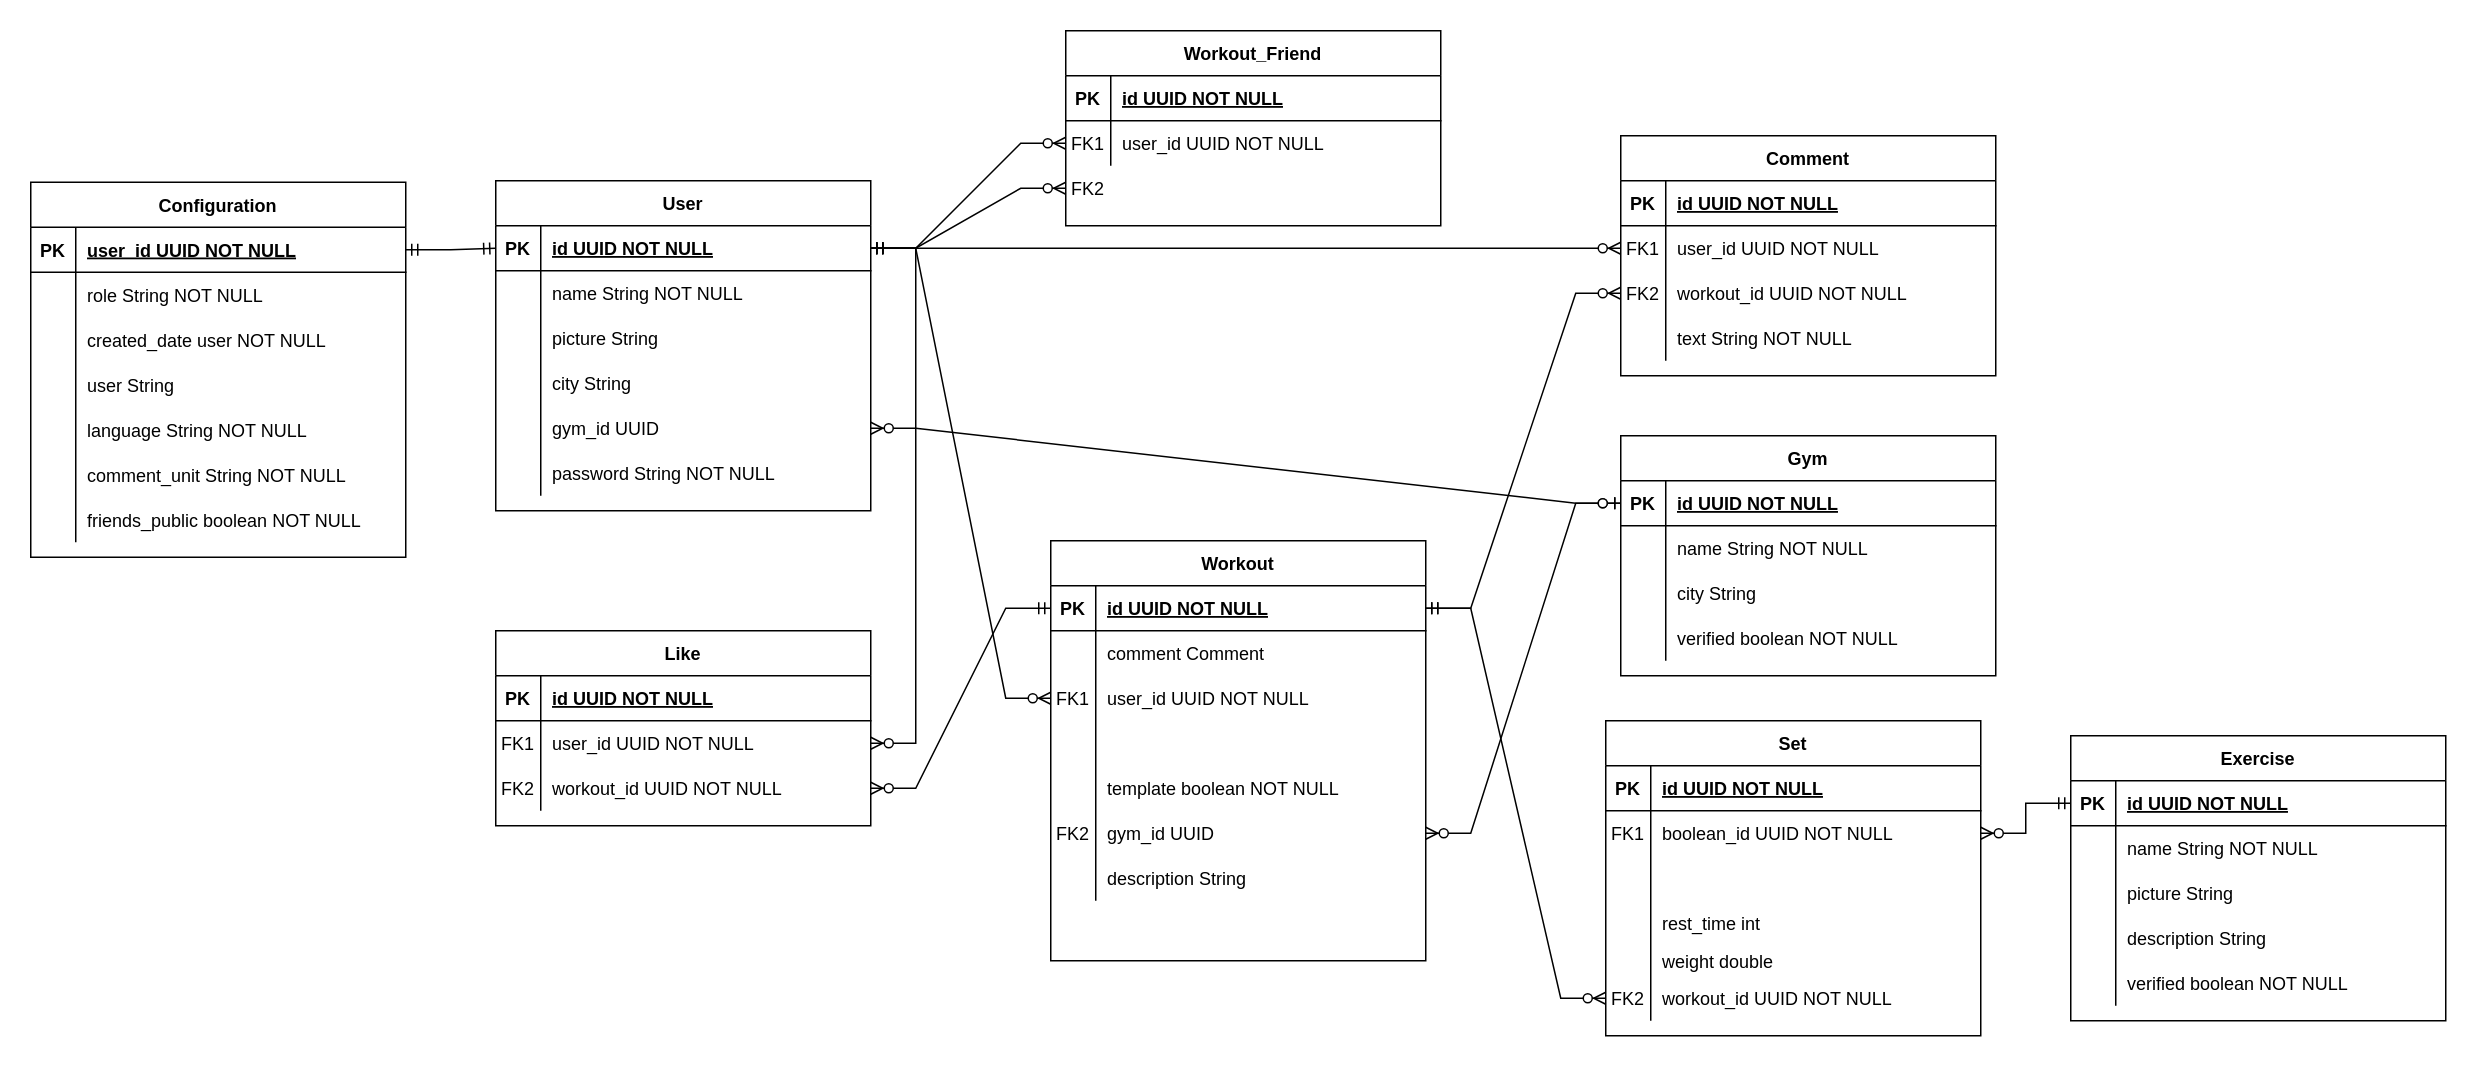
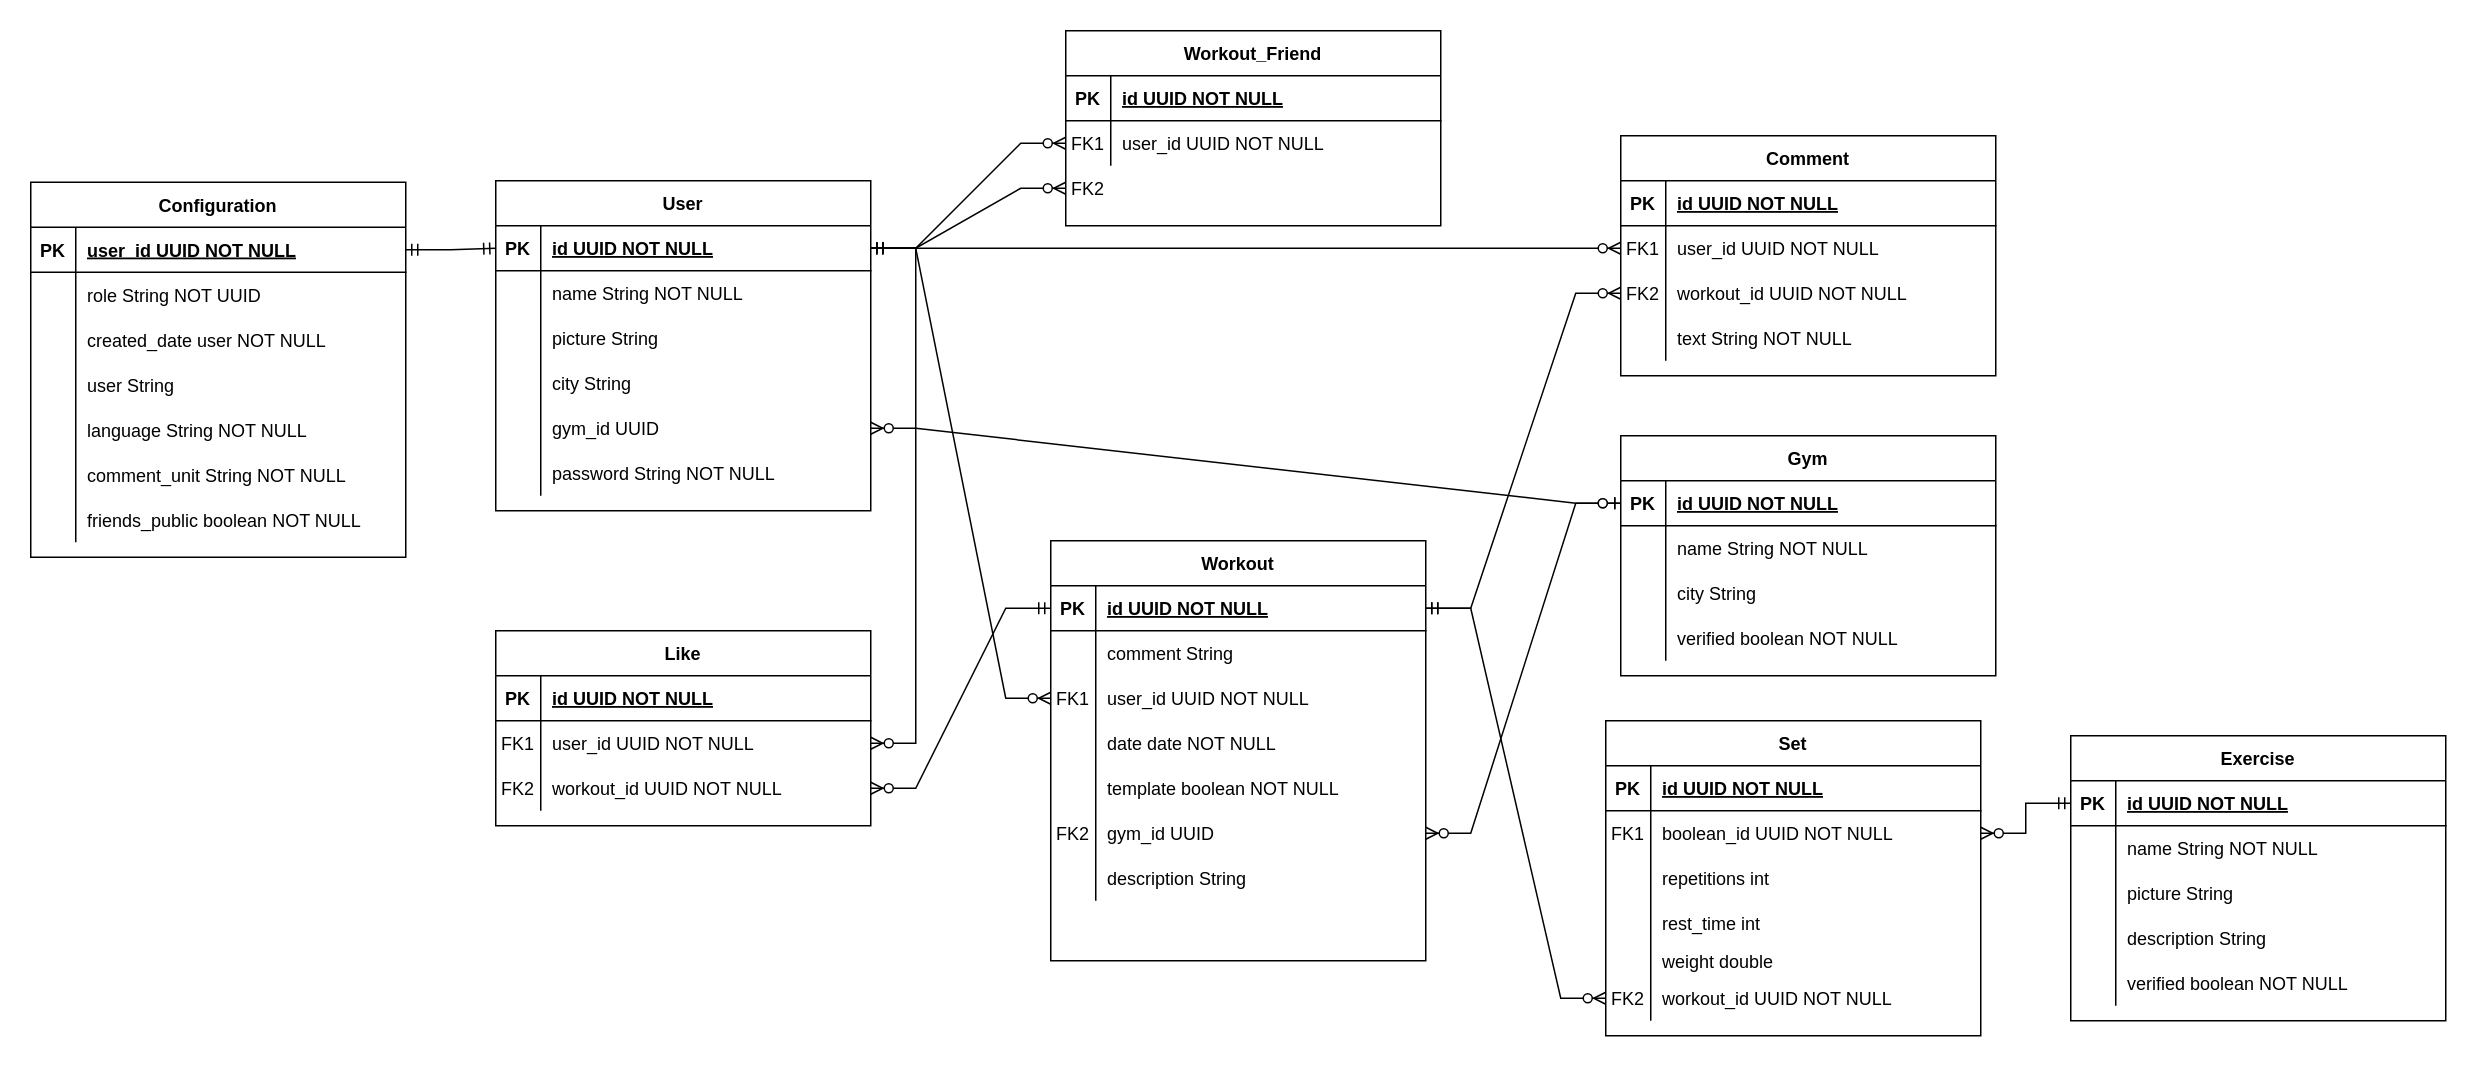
node "role String NOT NULL": label "role String NOT NULL" -> "role String NOT UUID"
node "comment Comment": label "comment Comment" -> "comment String"
node "date date NOT NULL": added
node "repetitions int": added
